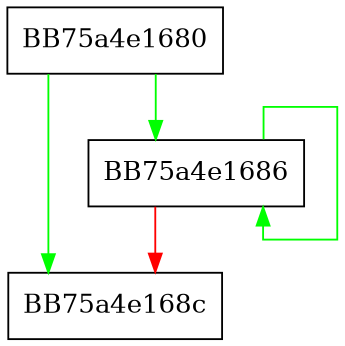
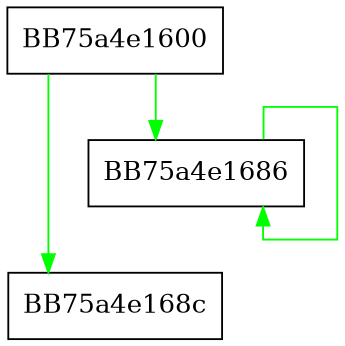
node "BB75a4e1680": label "BB75a4e1680" -> "BB75a4e1600"
edge "BB75a4e1686" -> "BB75a4e168c": removed
